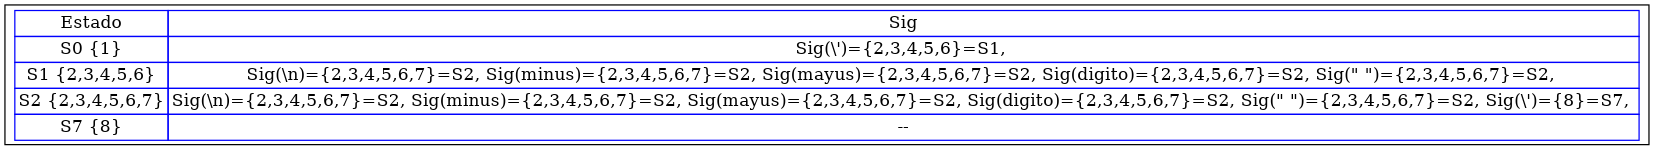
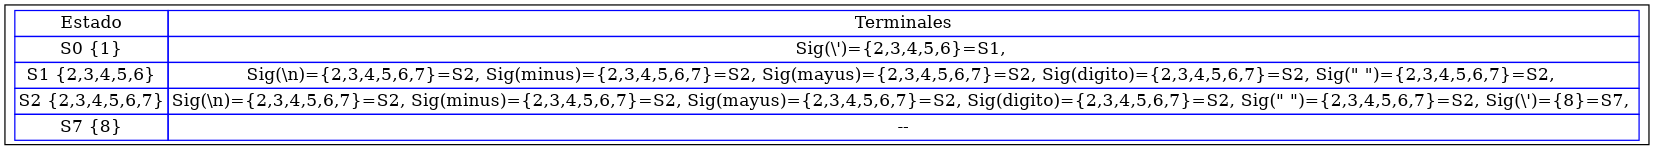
node "Estado": text "Sig" -> "Terminales"
